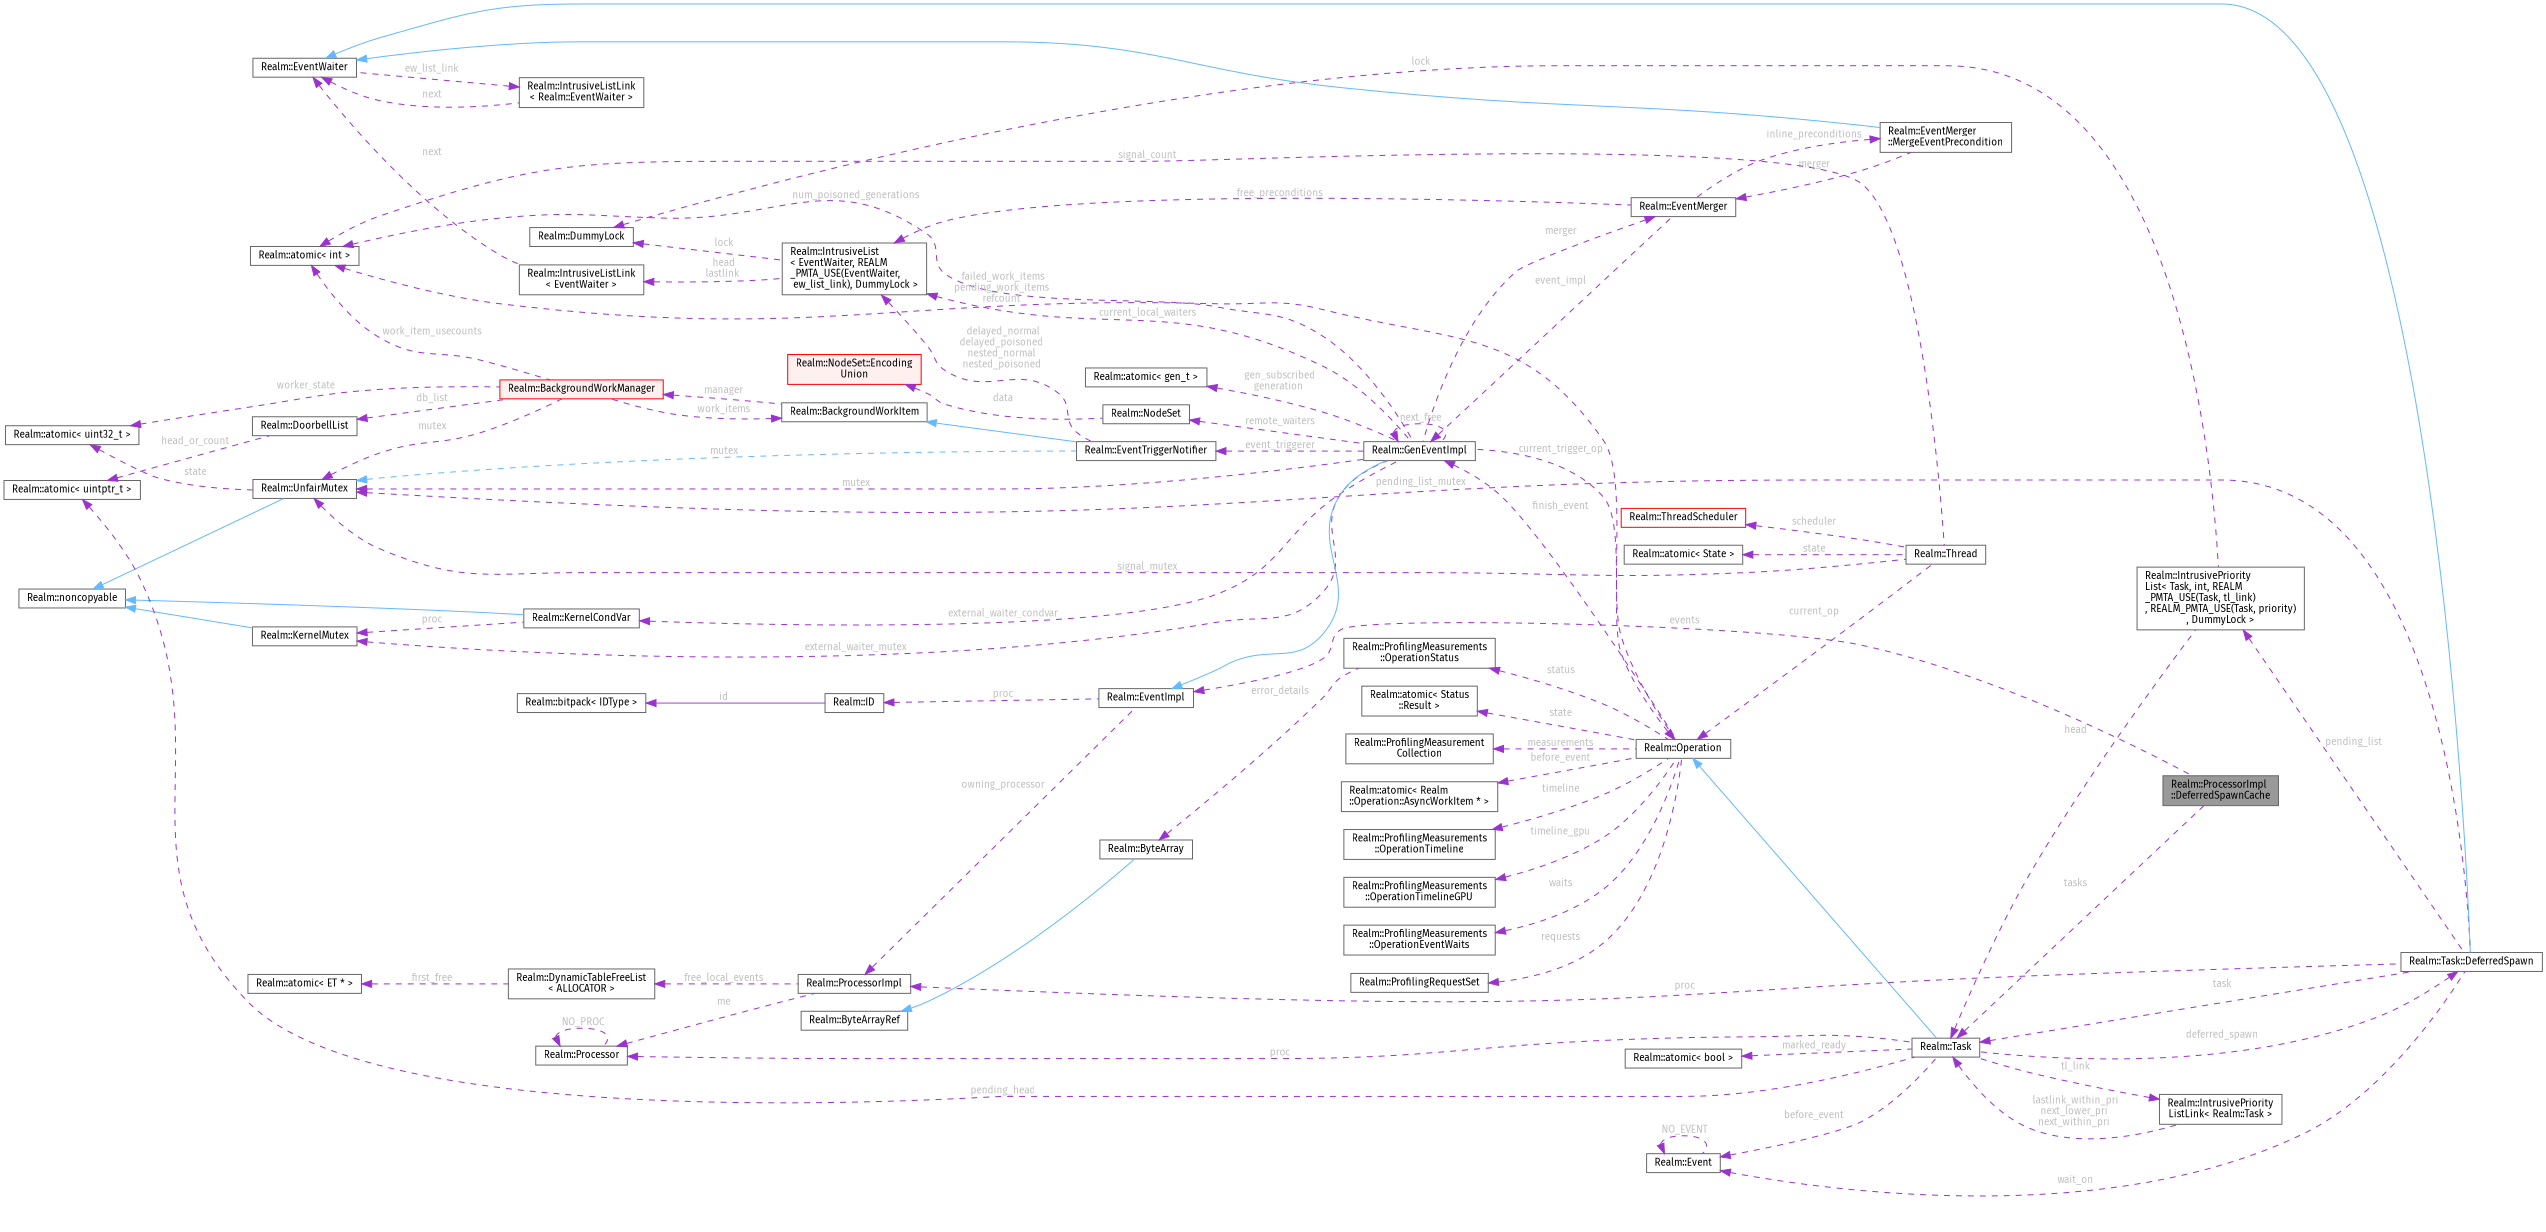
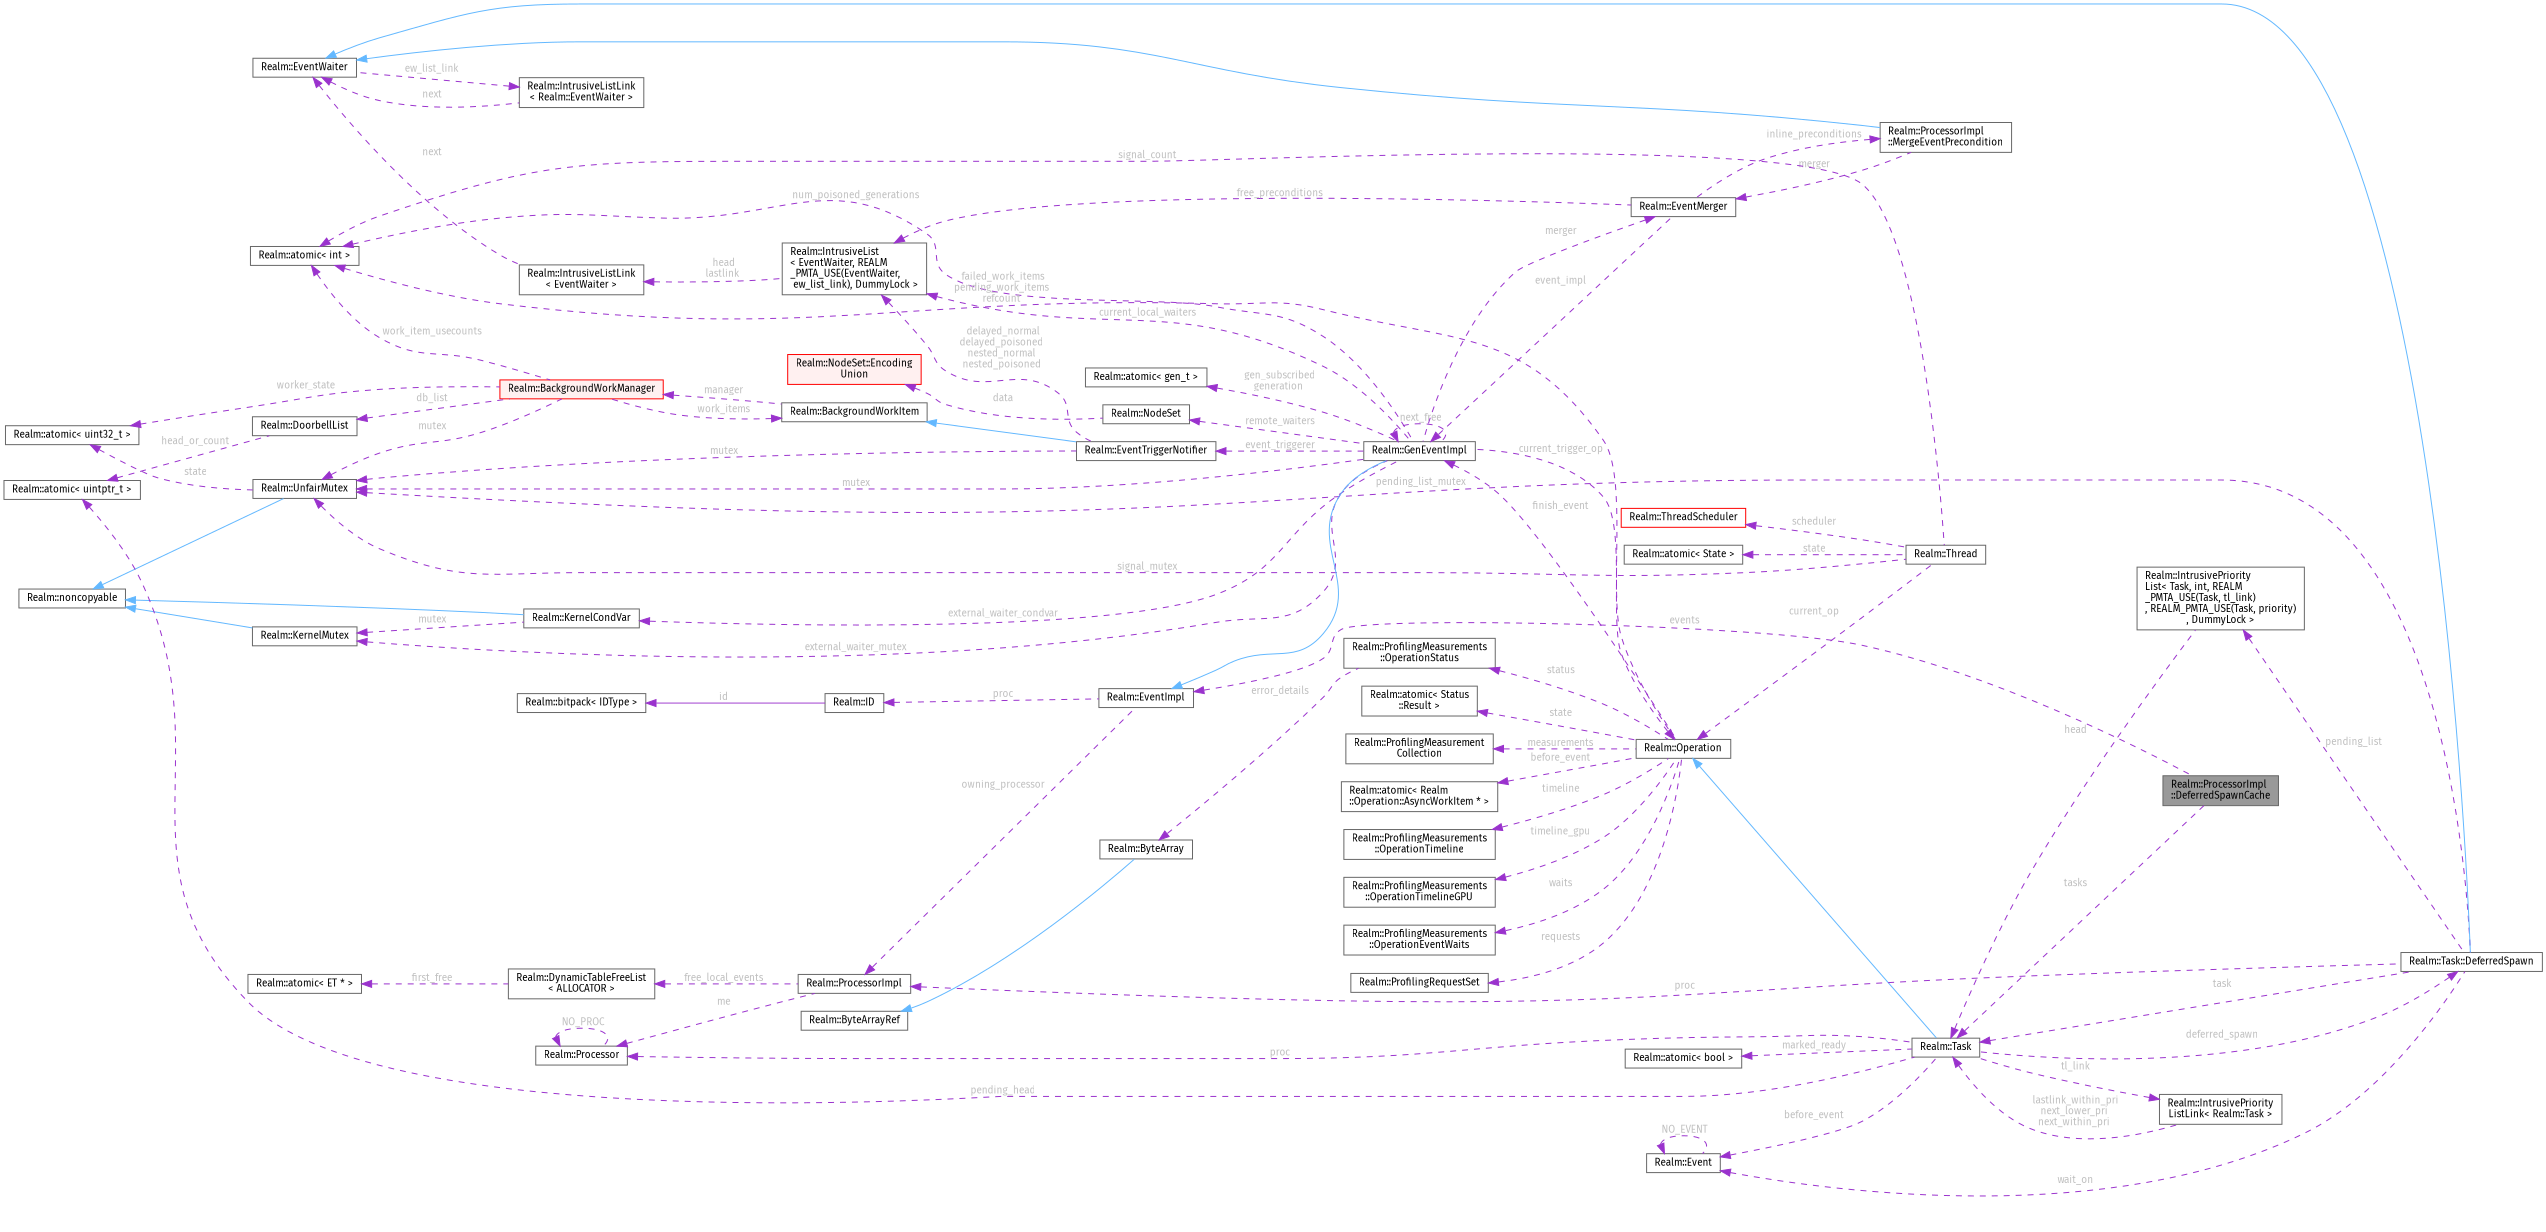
node "Realm::EventMerger ::MergeEventPrecondition": label "Realm::EventMerger ::MergeEventPrecondition" -> "Realm::ProcessorImpl ::MergeEventPrecondition"
node "Realm::DummyLock": removed
edge "Realm::EventTriggerNotifier" -> "Realm::UnfairMutex": color steelblue1 -> darkorchid3
edge "Realm::KernelCondVar" -> "Realm::KernelMutex": label " proc" -> " mutex"
